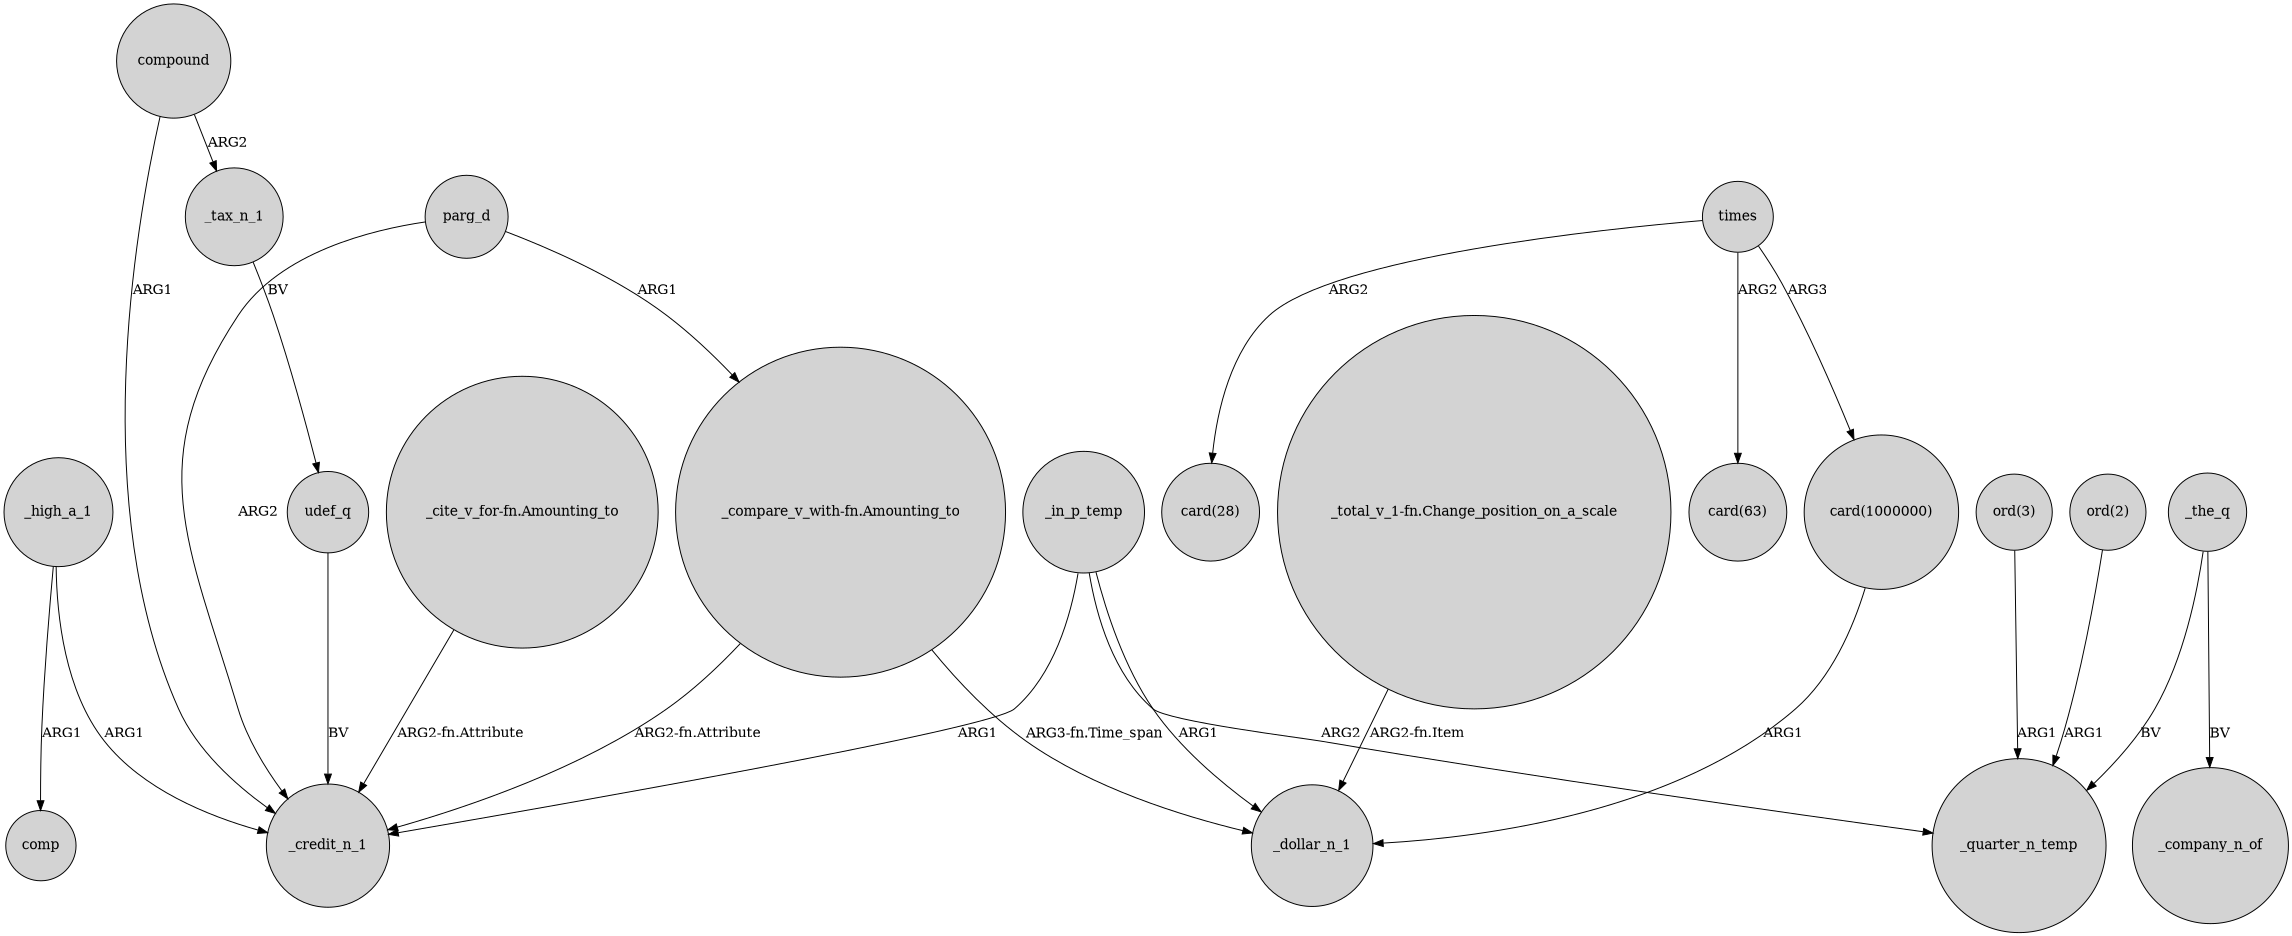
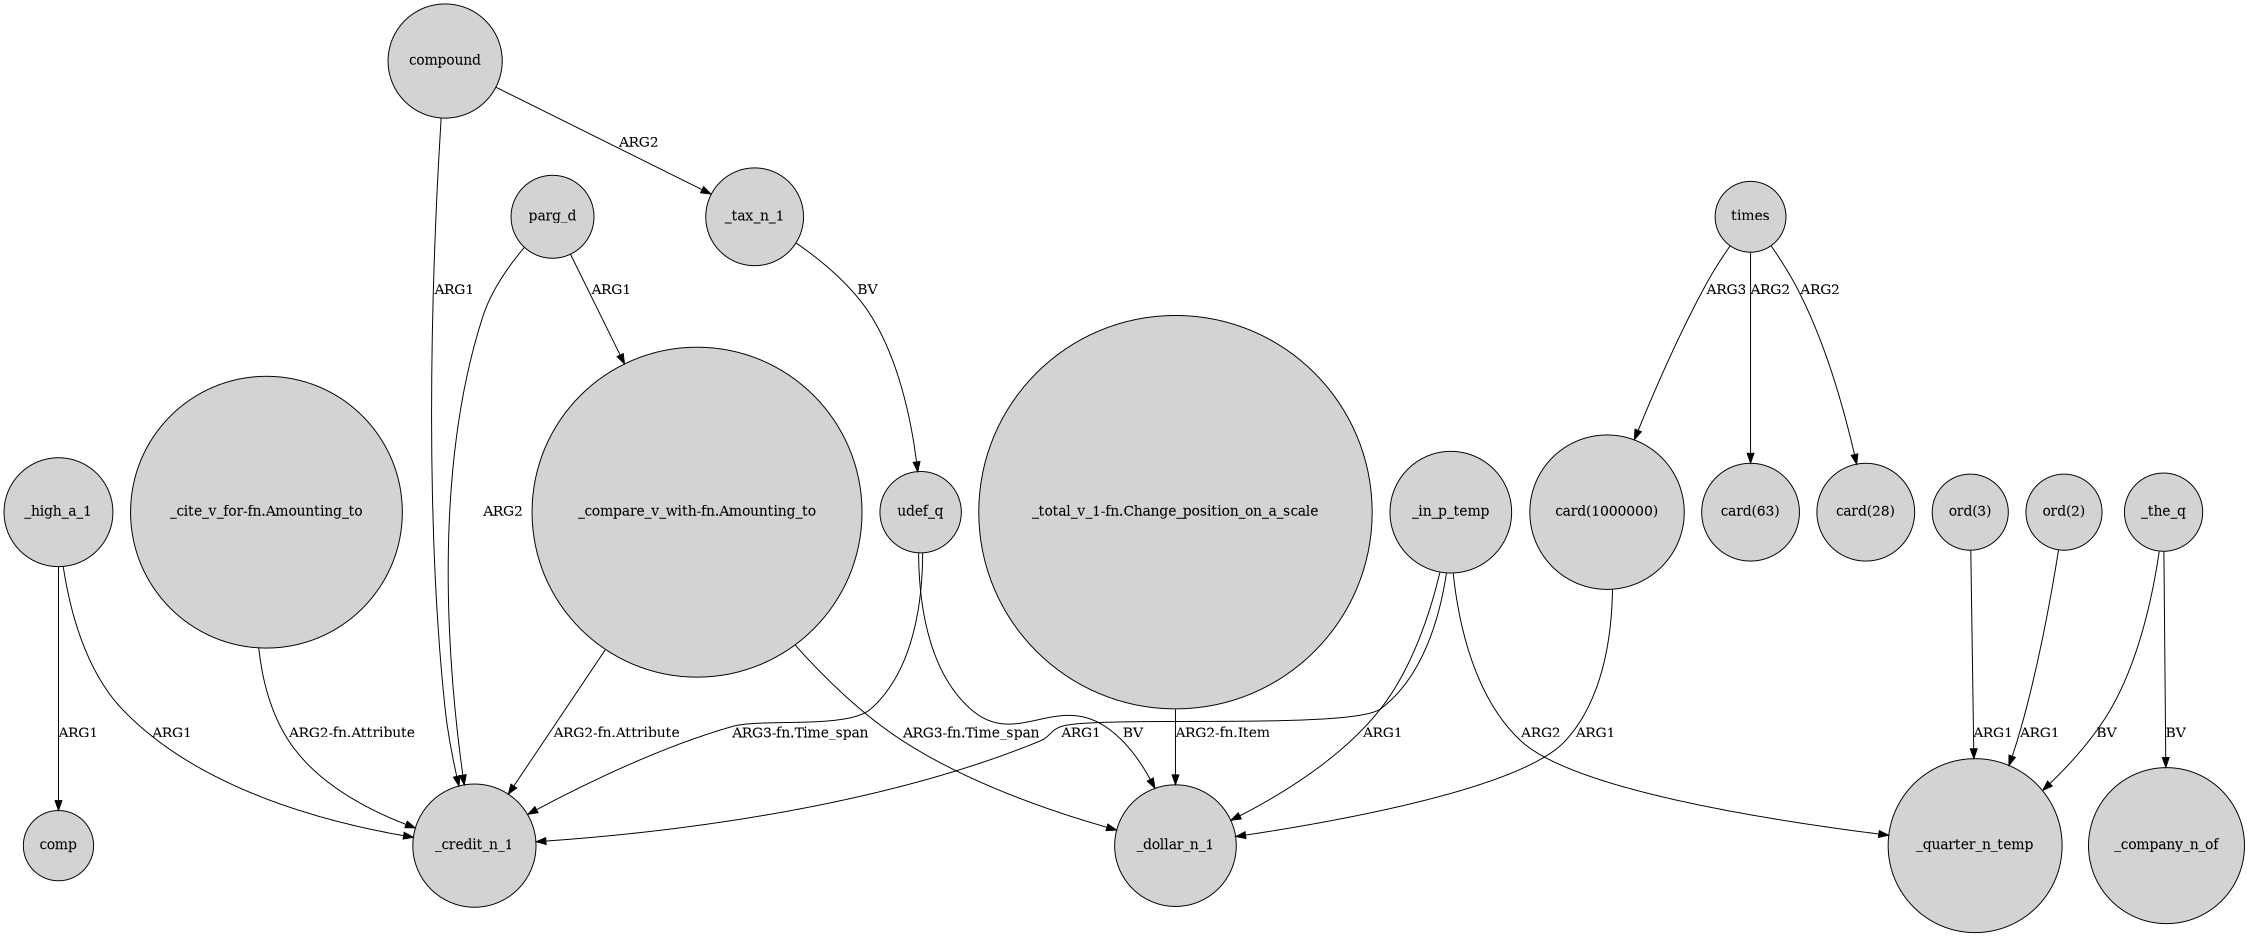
edge "udef_q" -> "_dollar_n_1": added, label "BV"
edge "udef_q" -> "_credit_n_1": label "BV" -> "ARG3-fn.Time_span"
